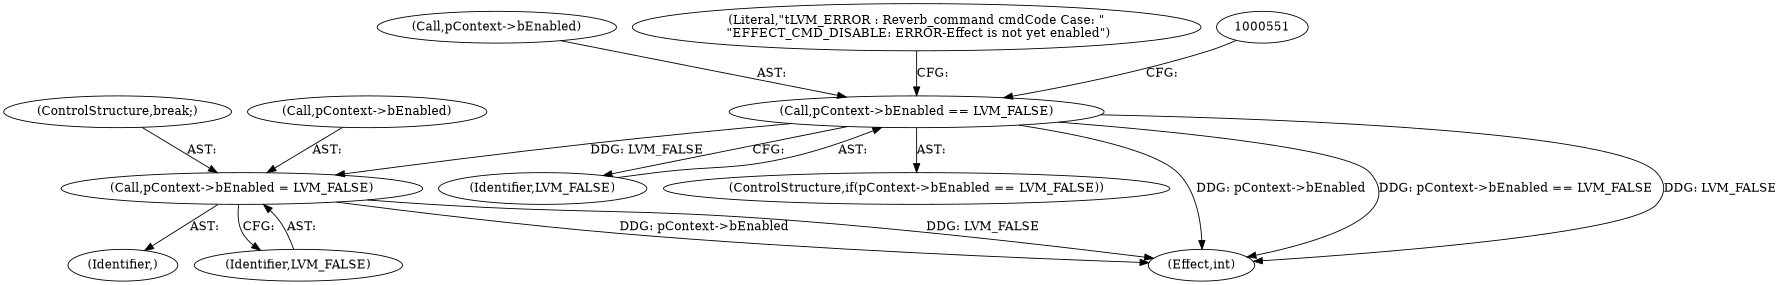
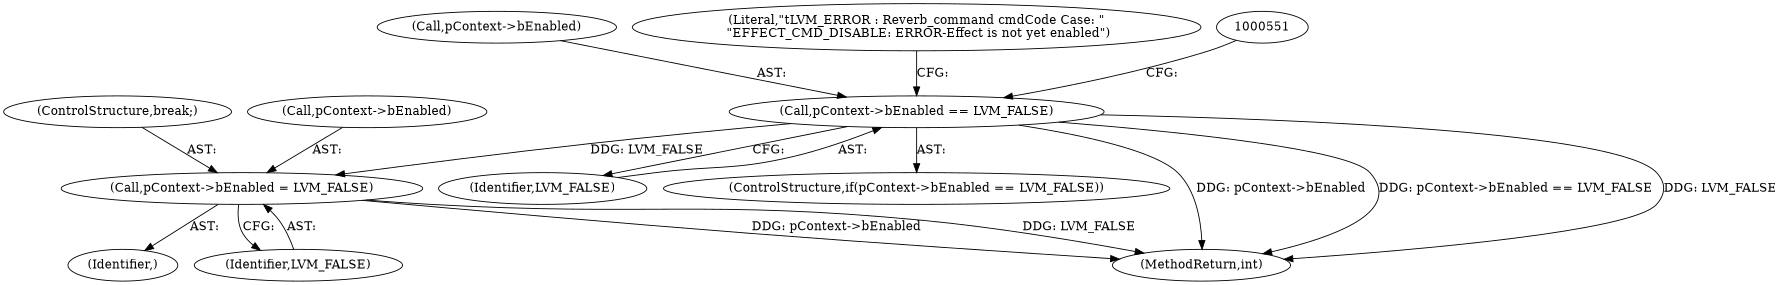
node "(Effect,int)": label "(Effect,int)" -> "(MethodReturn,int)"
